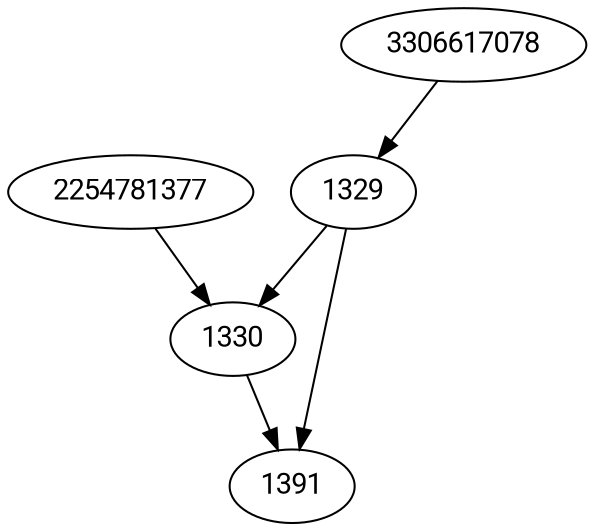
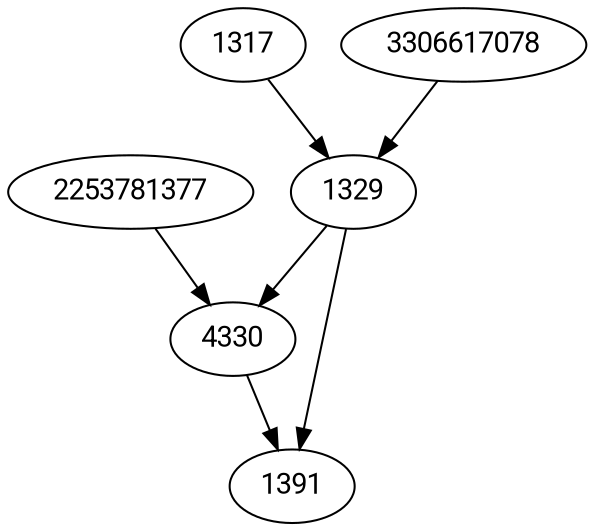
node "1317": added
node "2254781377": label "2254781377" -> "2253781377"
node "1330": label "1330" -> "4330"
